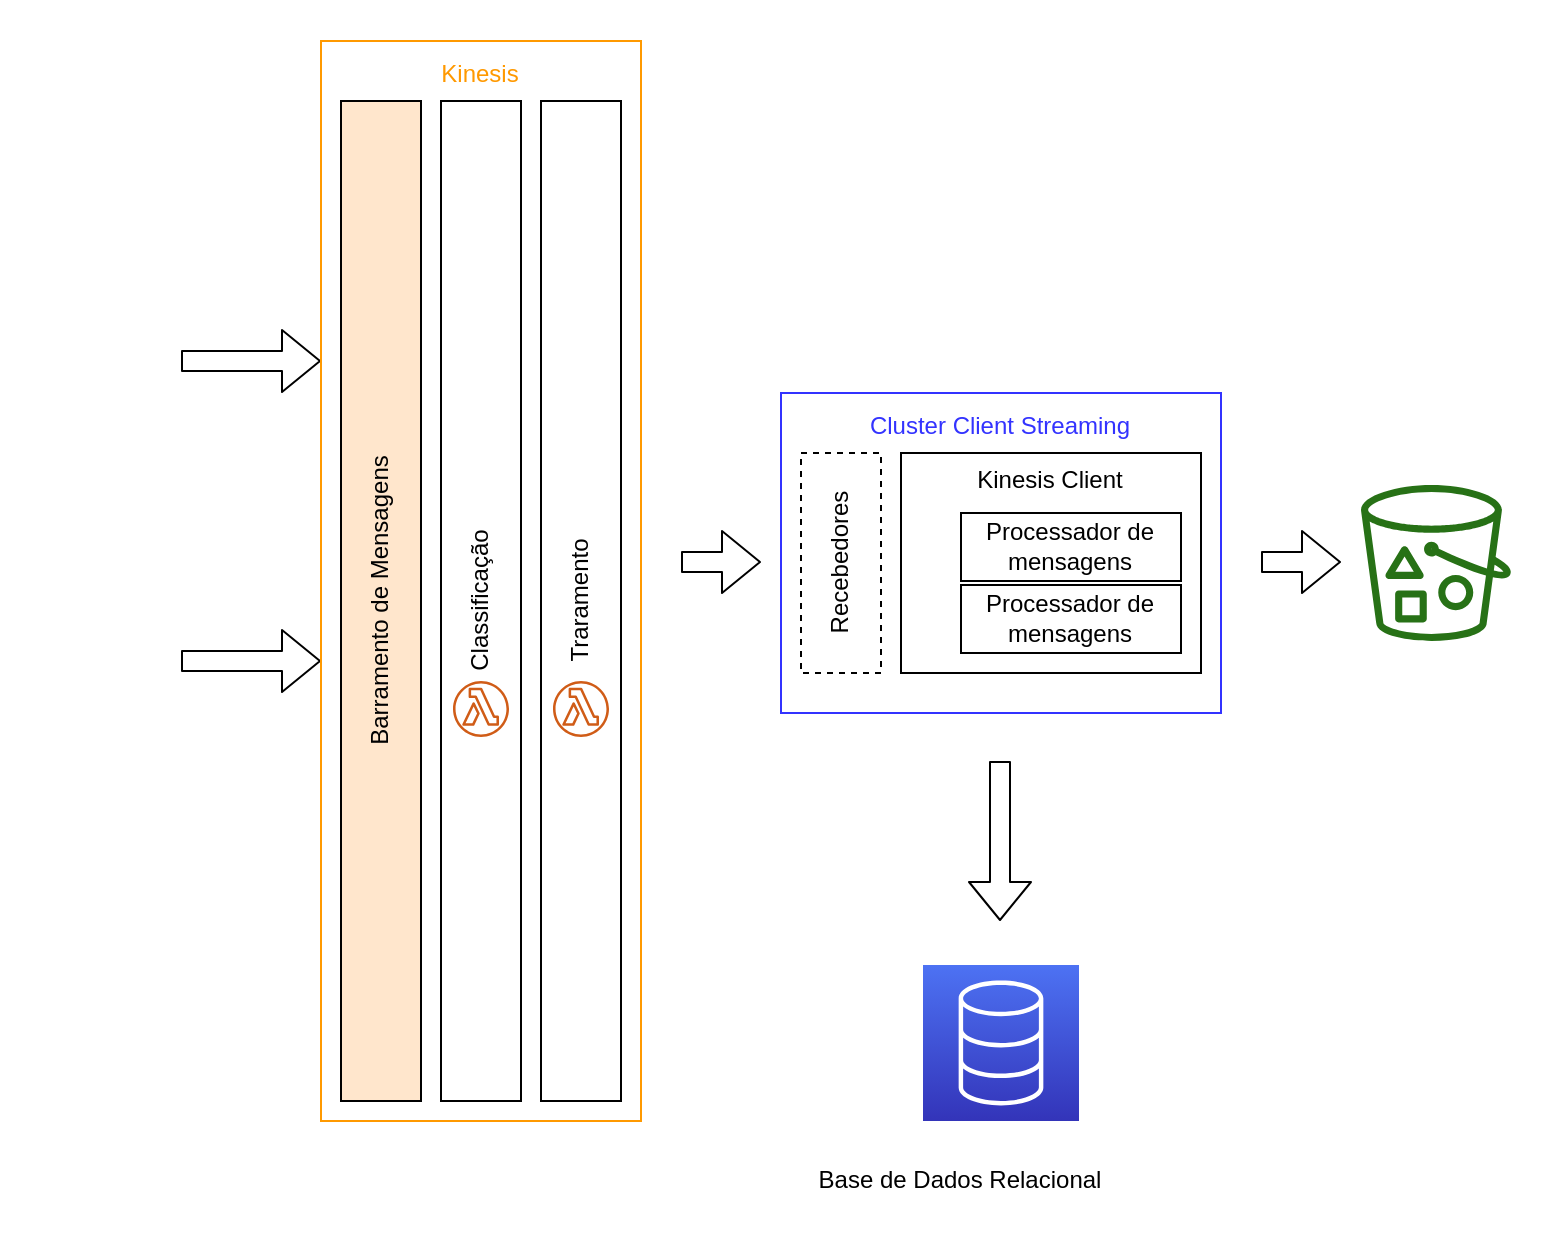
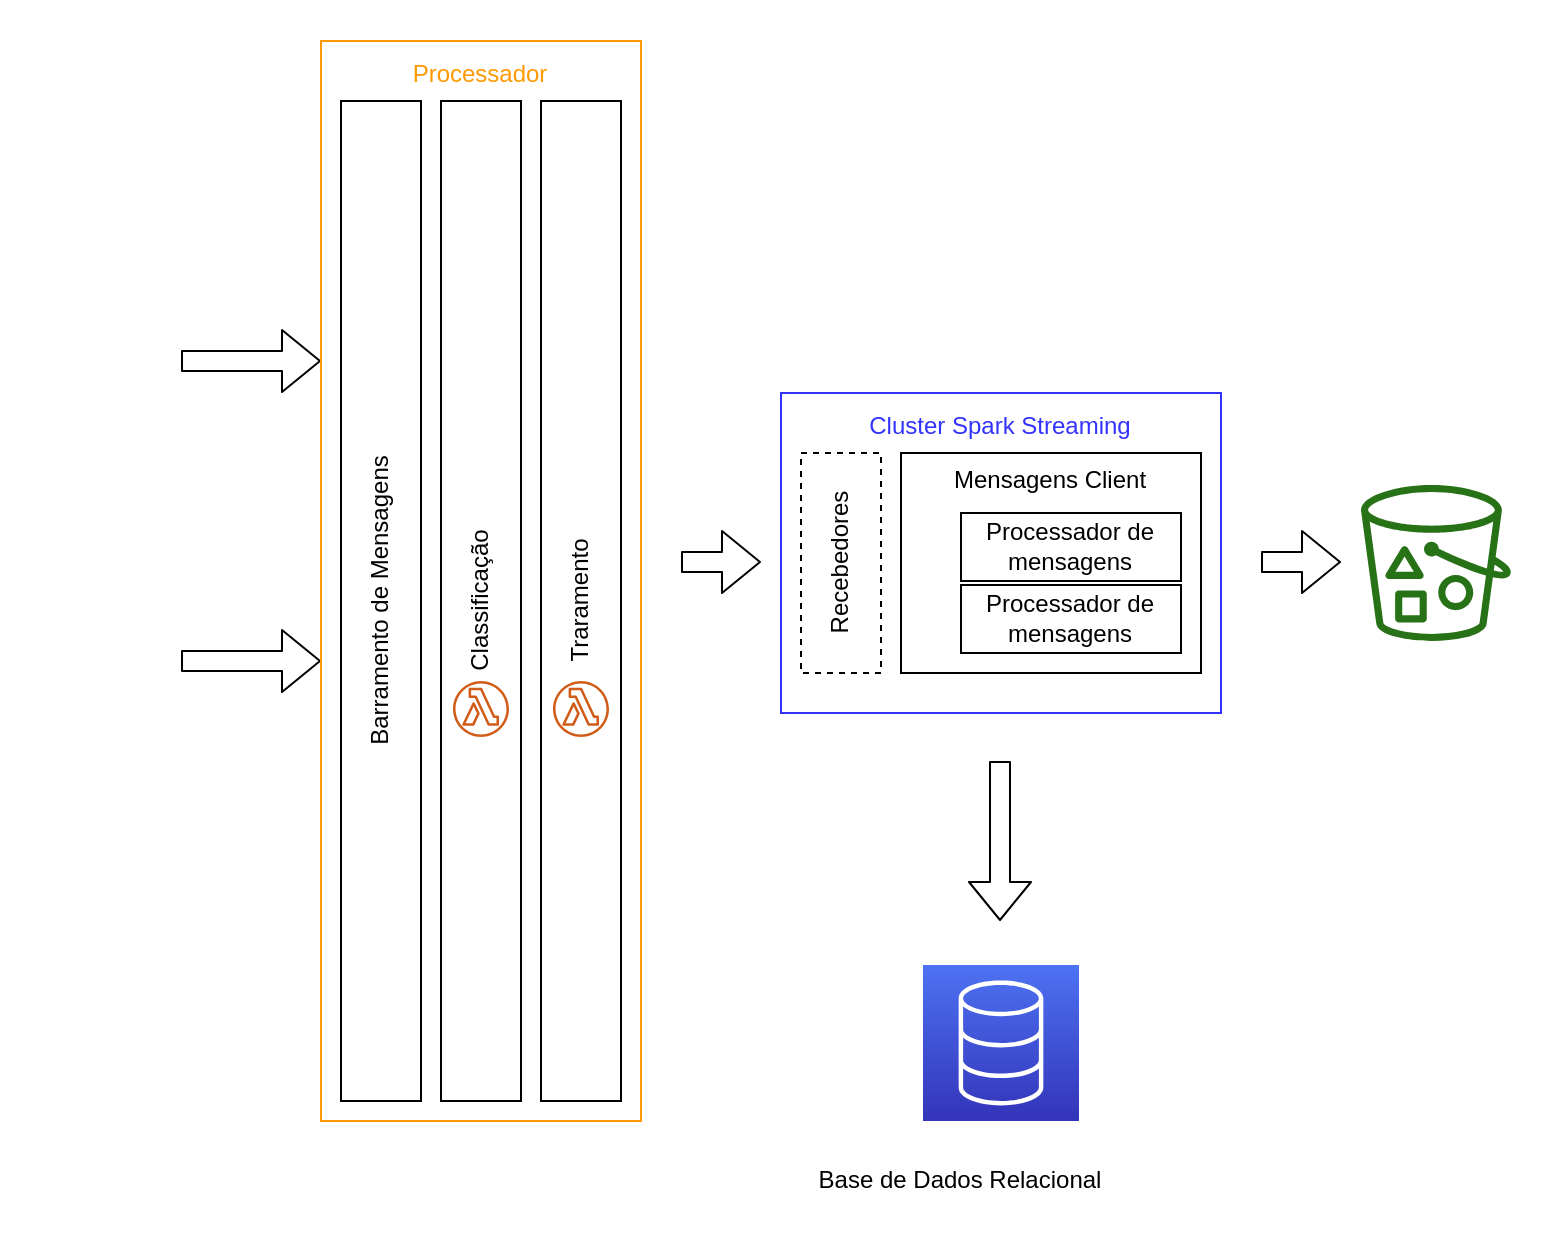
node "Kinesis": label "Kinesis" -> "Processador"
node "Cluster Client Streaming": label "Cluster Client Streaming" -> "Cluster Spark Streaming"
node "Kinesis Client": label "Kinesis Client" -> "Mensagens Client"
node "Barramento de Mensagens": fillcolor #ffe6cc -> #ffffff
